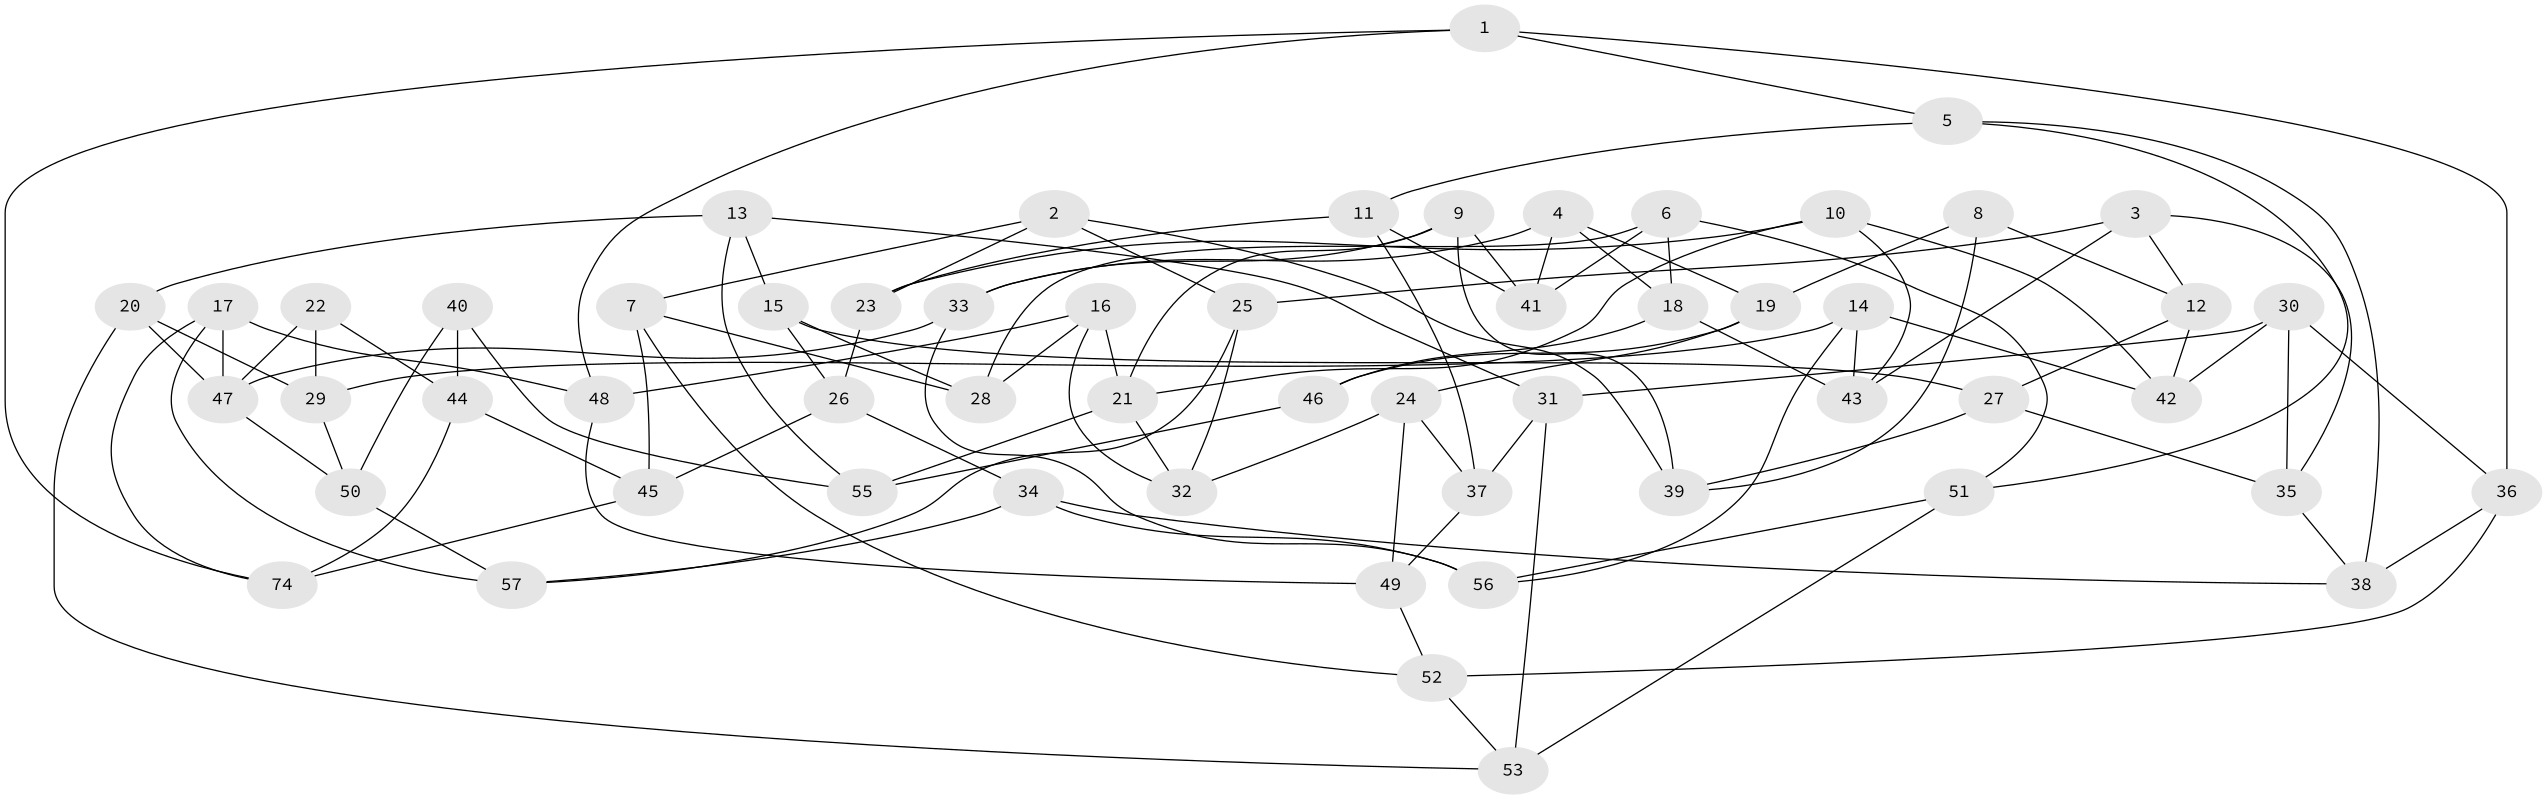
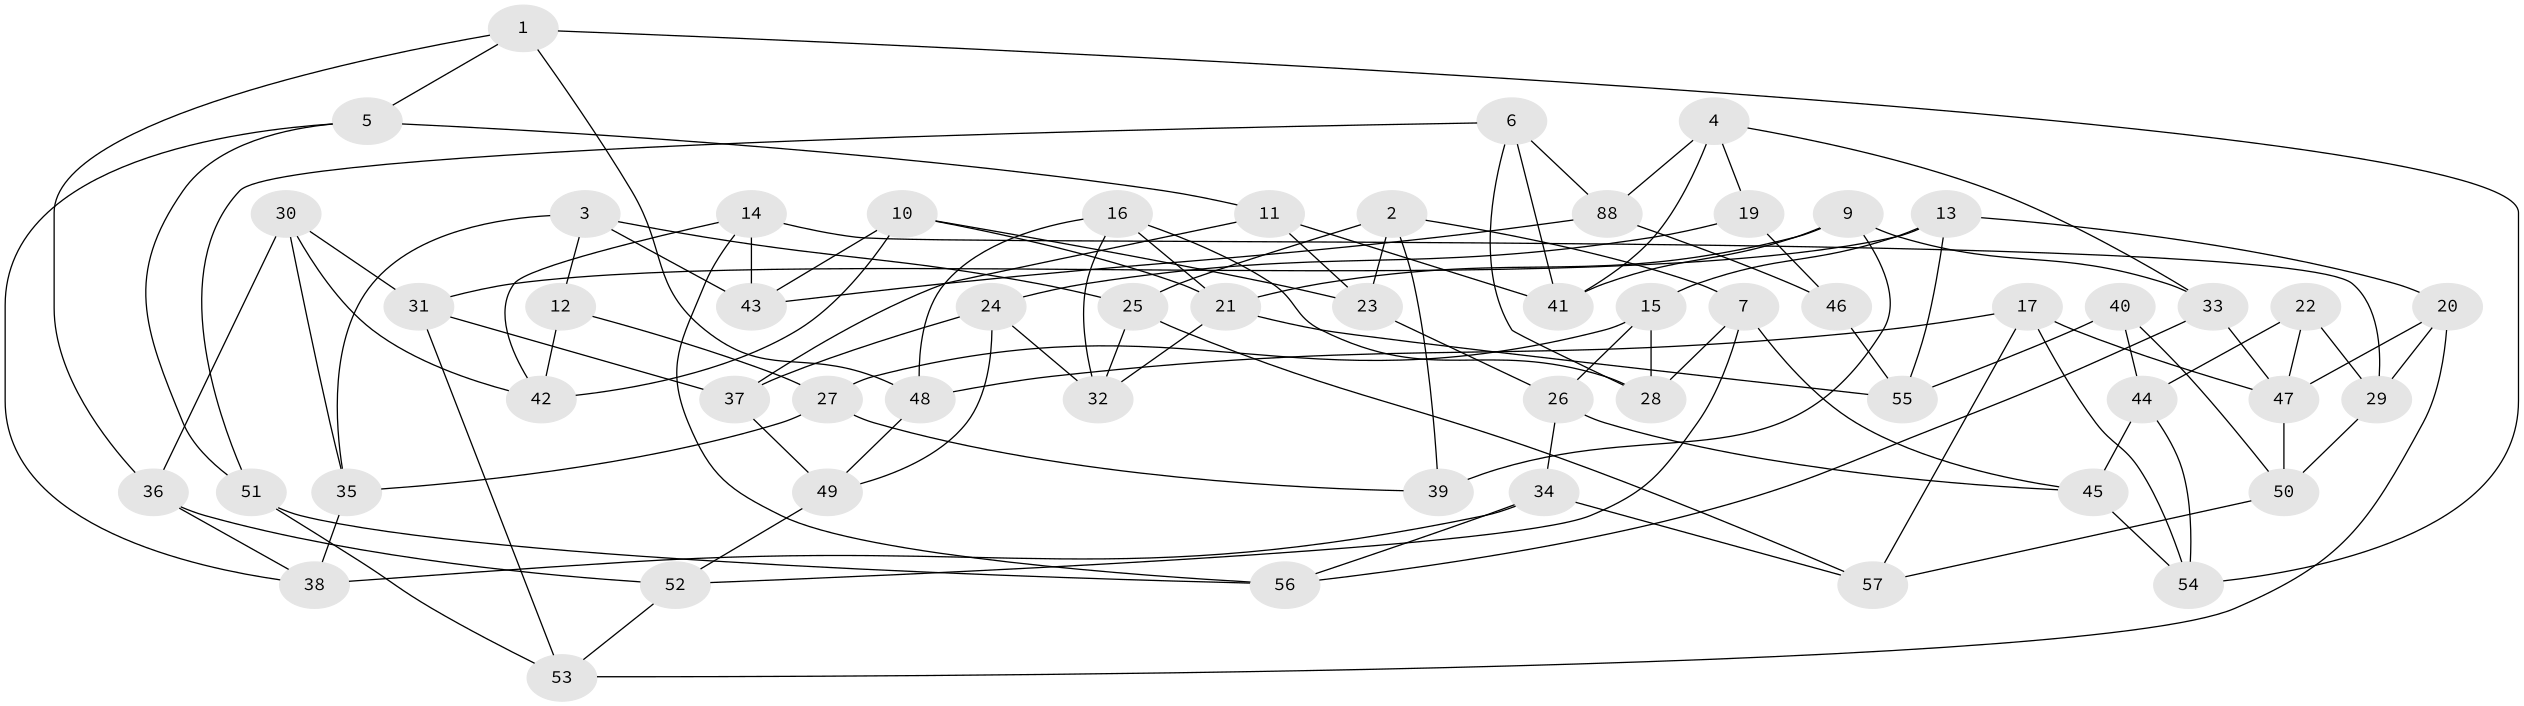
node "8": removed
node "18": label "18" -> "88"
node "74": label "74" -> "54"
